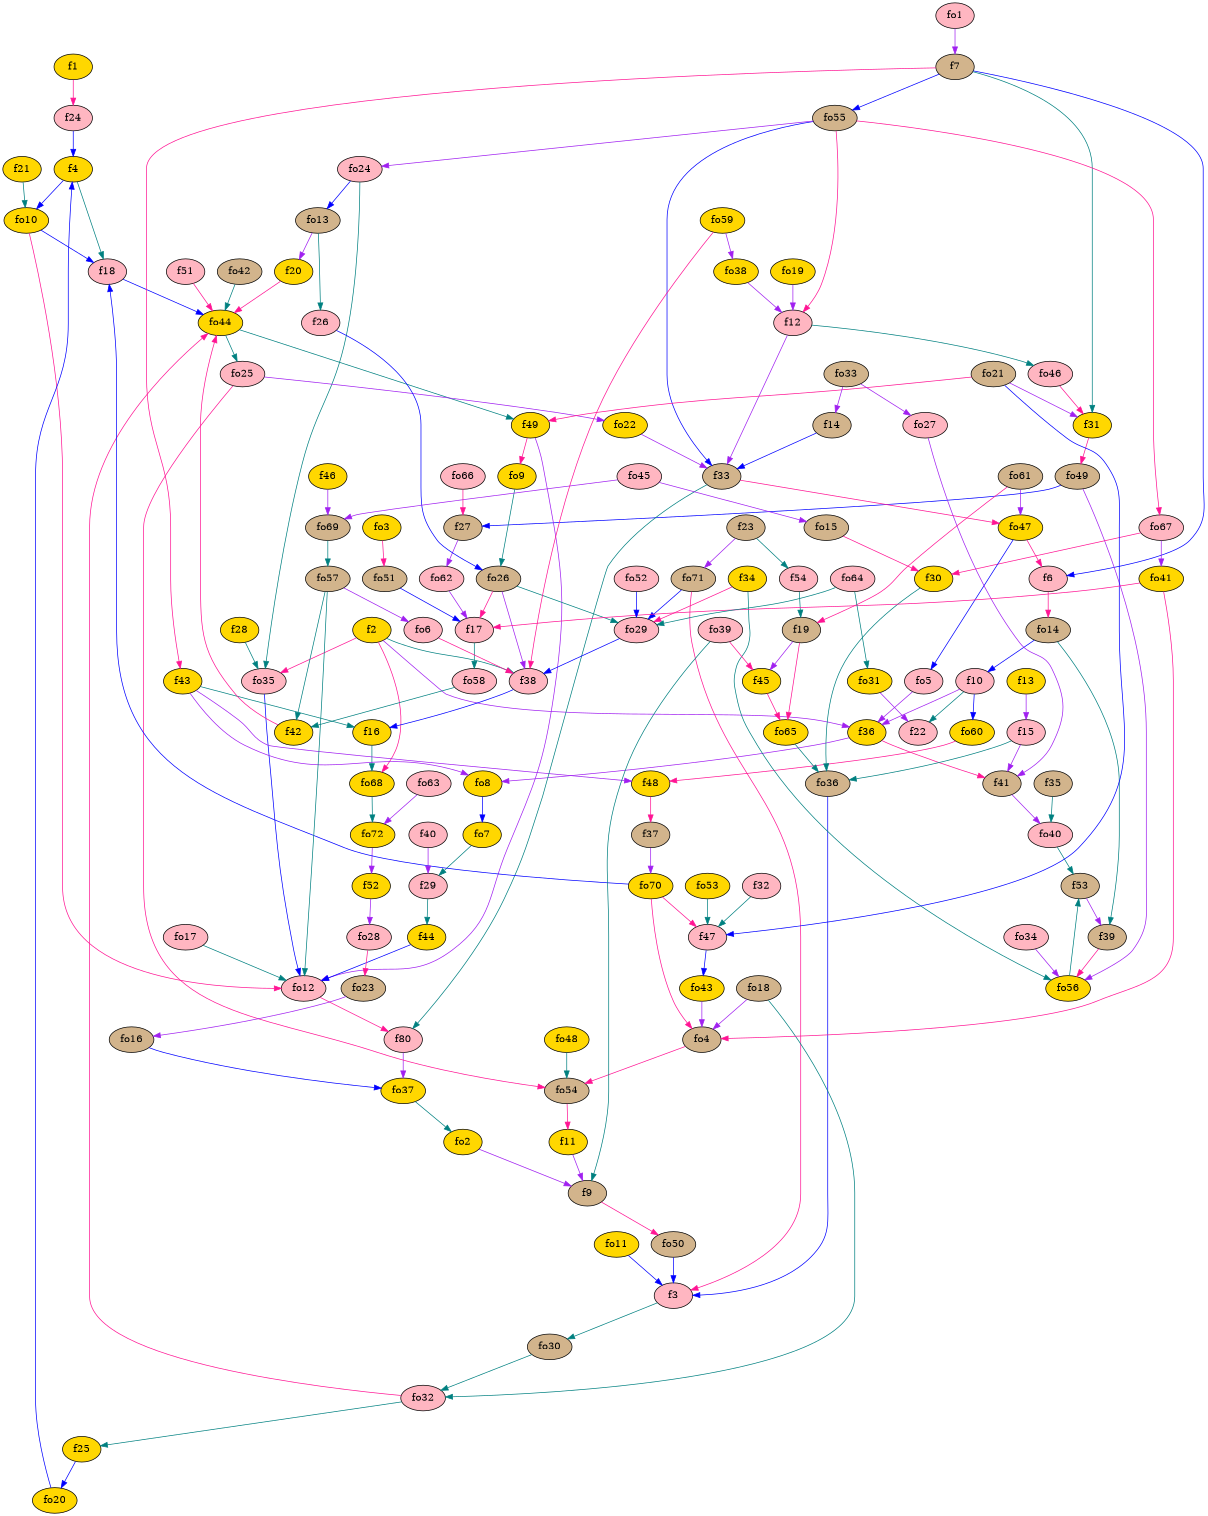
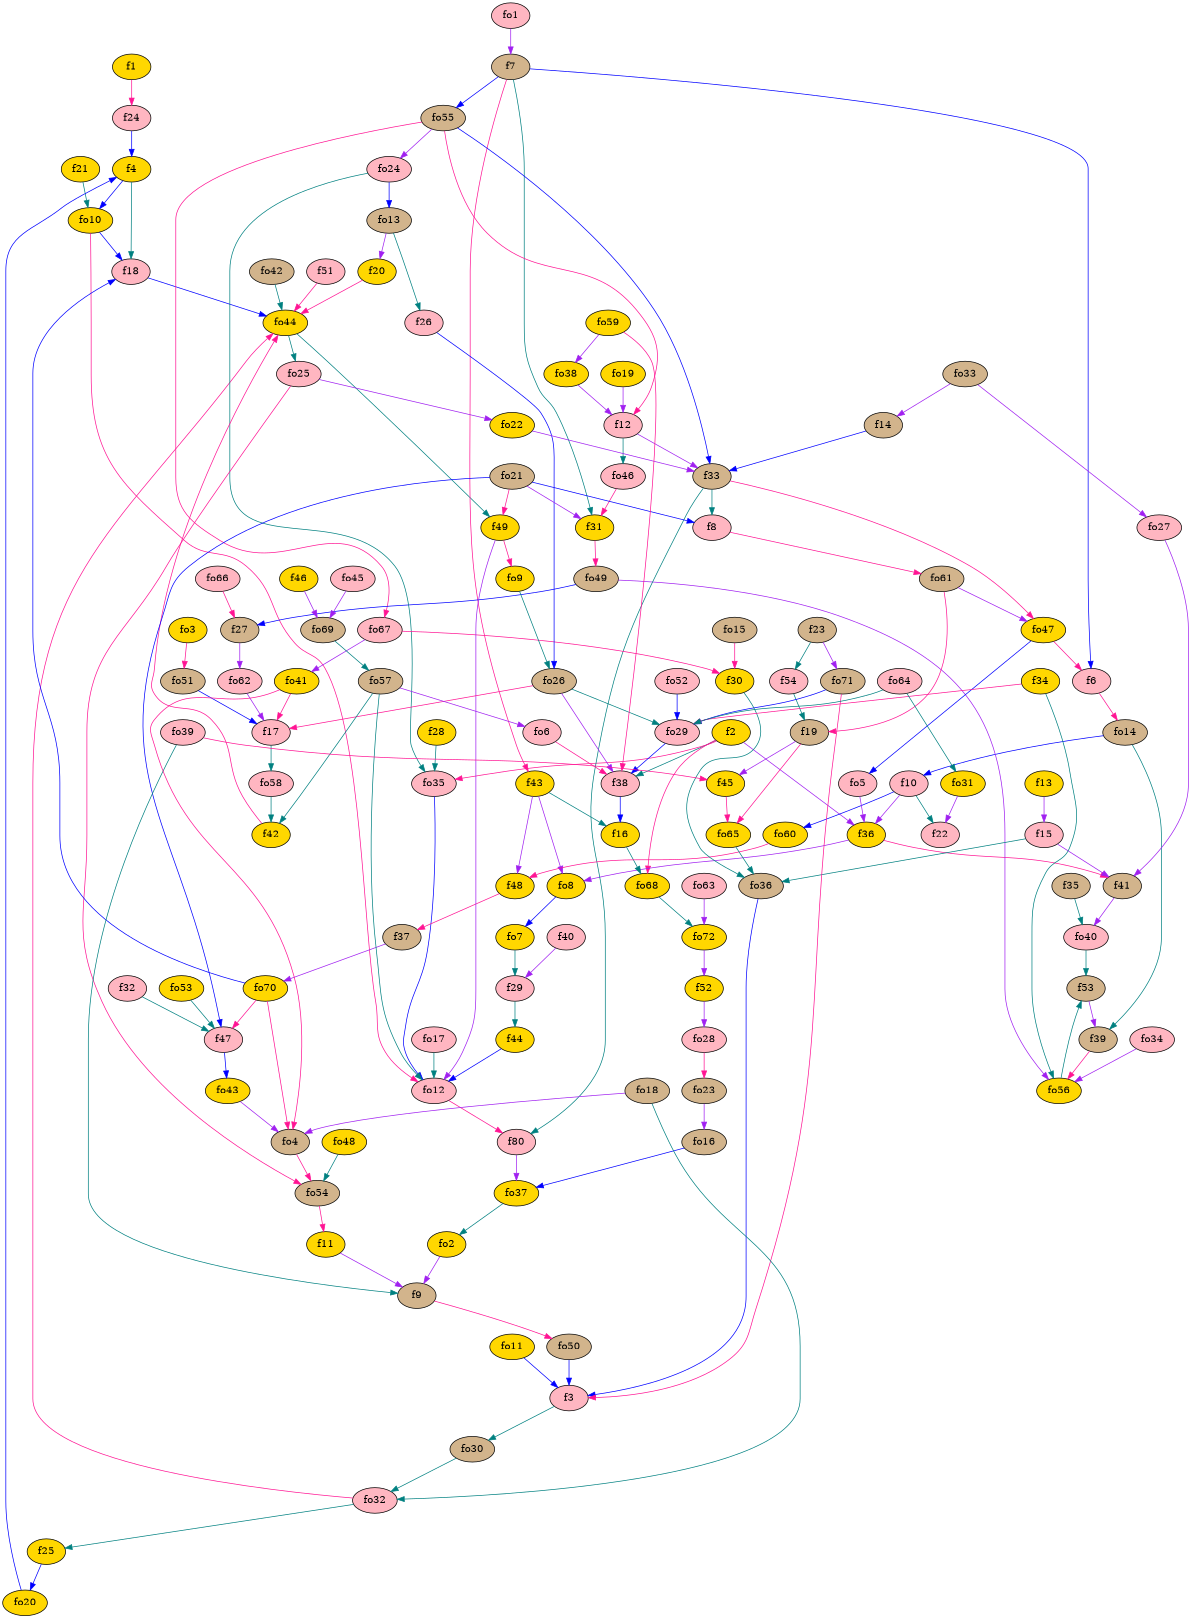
edge "fo45" -> "fo15": removed
node "f8": added
